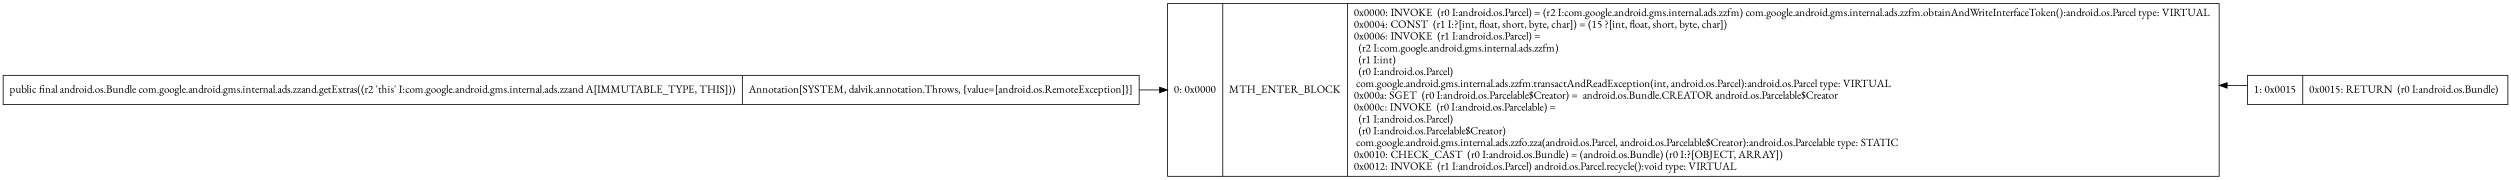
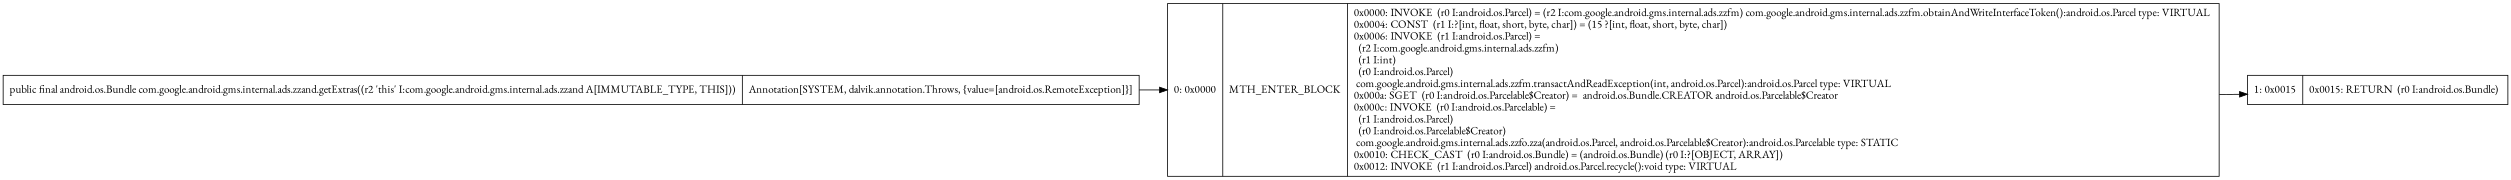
edge "1: 0x0015" -> "0: 0x0000": reversed
